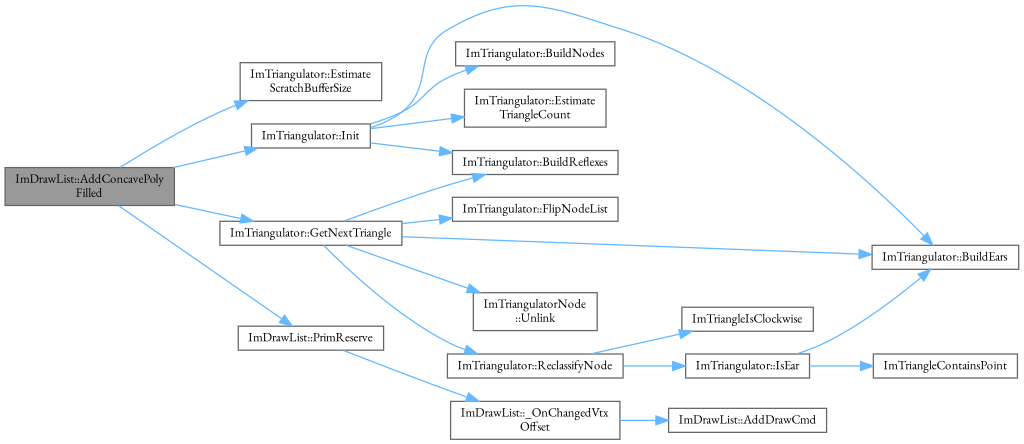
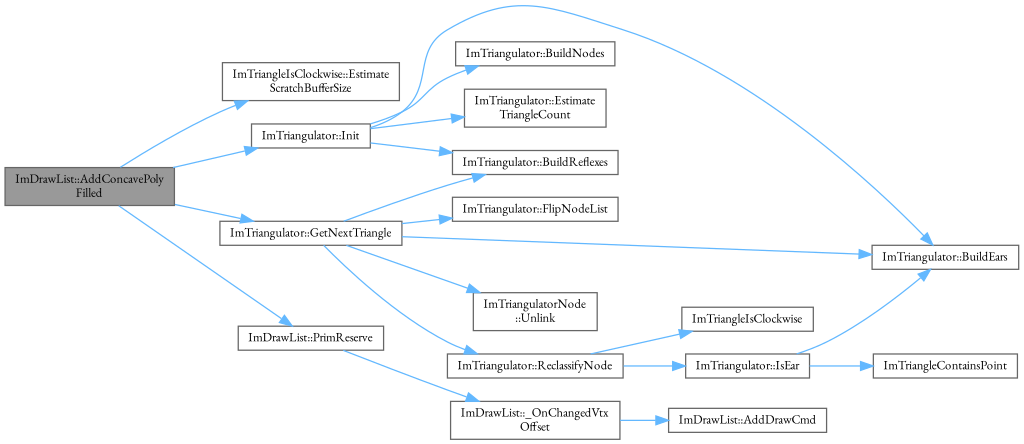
node "ImTriangulator::Estimate ScratchBufferSize": label "ImTriangulator::Estimate ScratchBufferSize" -> "ImTriangleIsClockwise::Estimate ScratchBufferSize"
